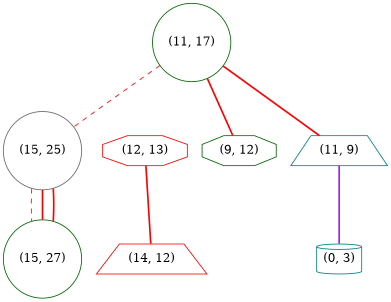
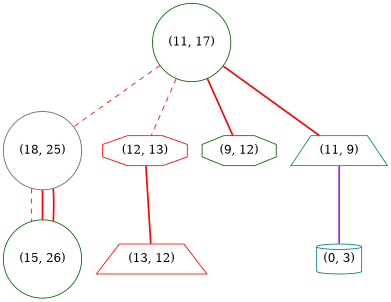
edge "(11, 17)" -- "(12, 13)": added
node "(15, 25)": label "(15, 25)" -> "(18, 25)"
node "(15, 27)": label "(15, 27)" -> "(15, 26)"
node "(14, 12)": label "(14, 12)" -> "(13, 12)"
